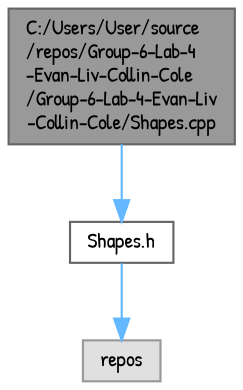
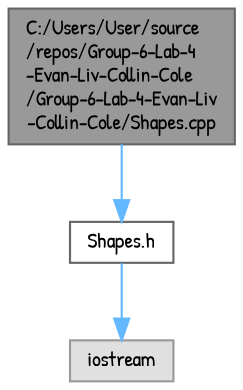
node "repos": label "repos" -> "iostream"
